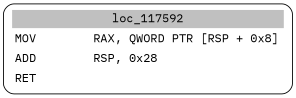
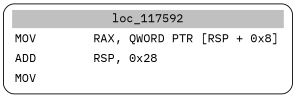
node "loc_117592": text "RET" -> "MOV"
